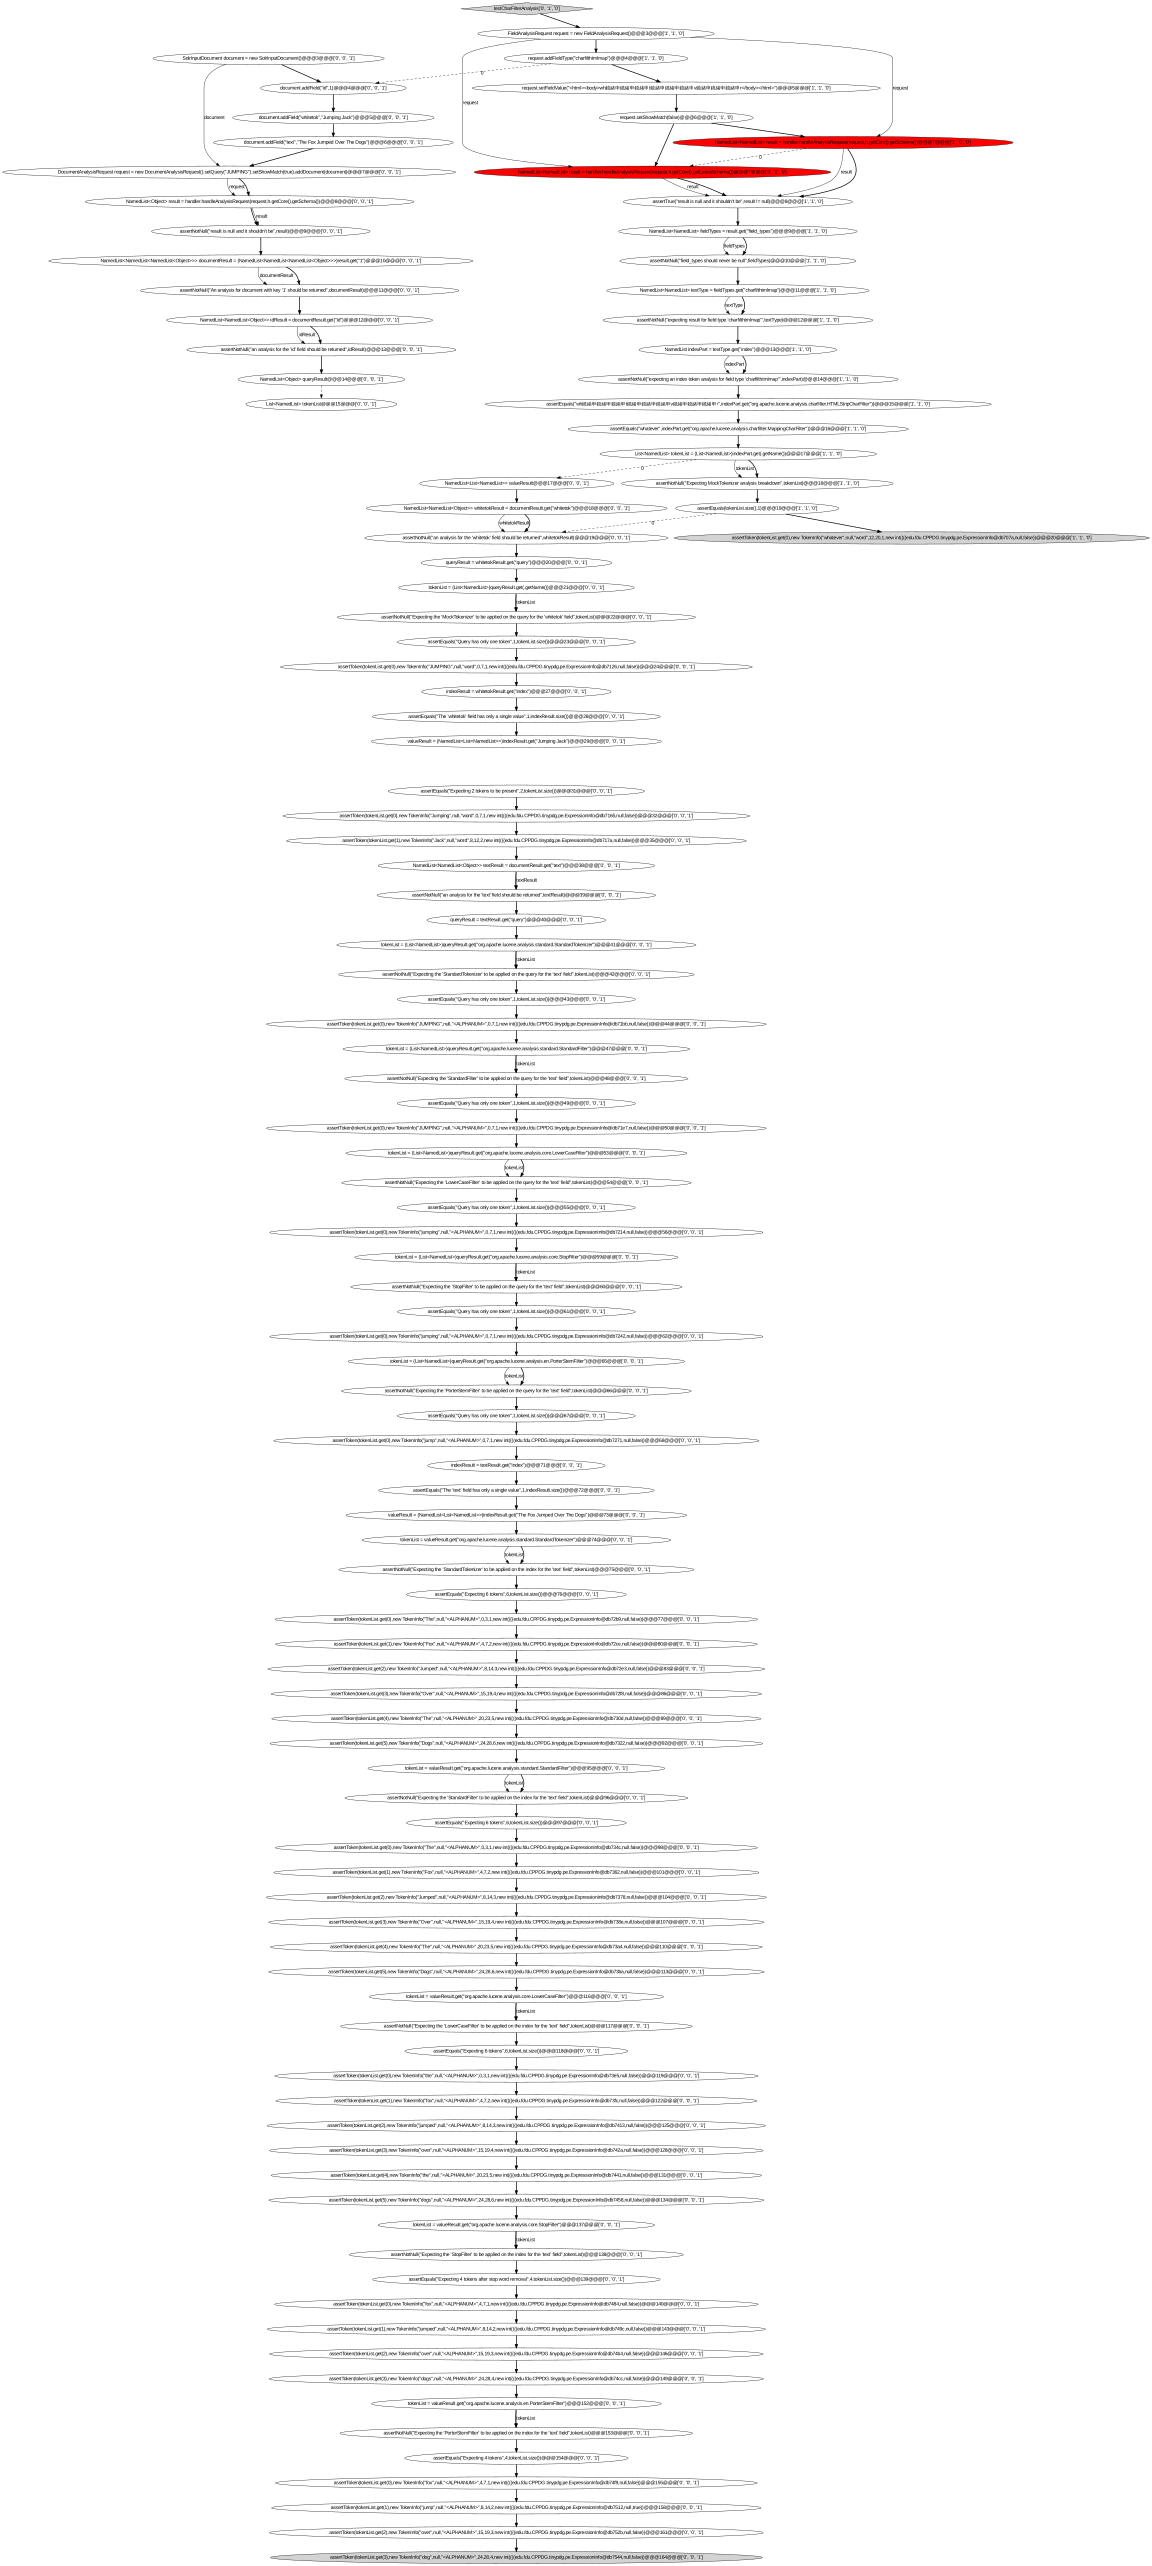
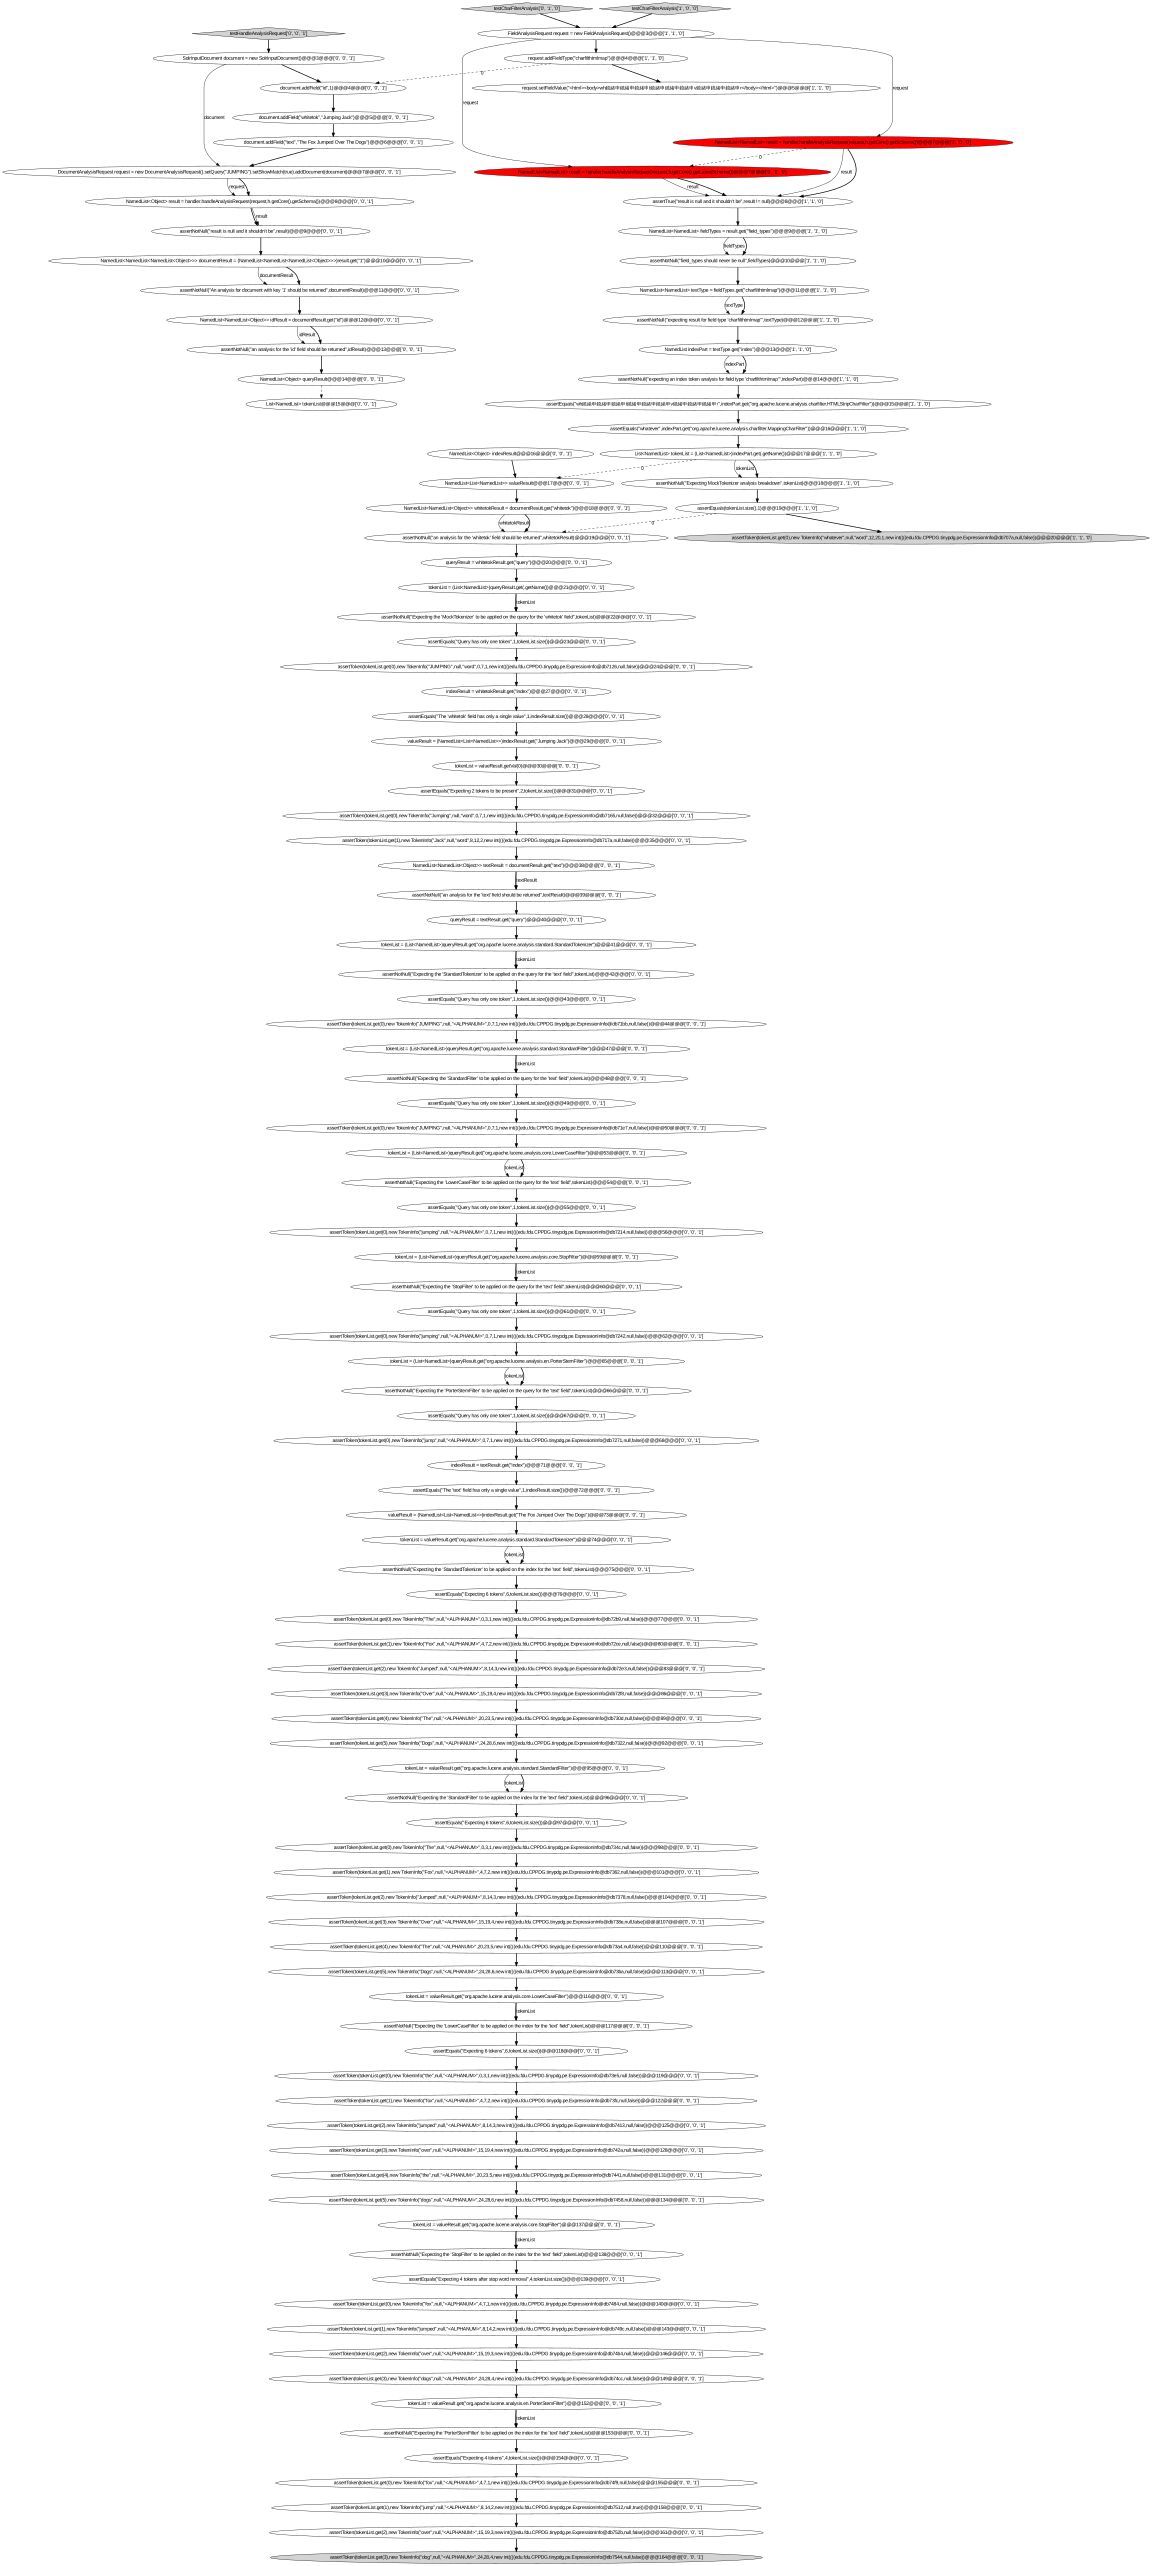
node "testCharFilterAnalysis['1', '0', '0']": added
node "testHandleAnalysisRequest['0', '0', '1']": added
node "request.setShowMatch(false)@@@6@@@['1', '1', '0']": removed
node "NamedList<Object> indexResult@@@16@@@['0', '0', '1']": added
node "tokenList = valueResult.getVal(0)@@@30@@@['0', '0', '1']": added
